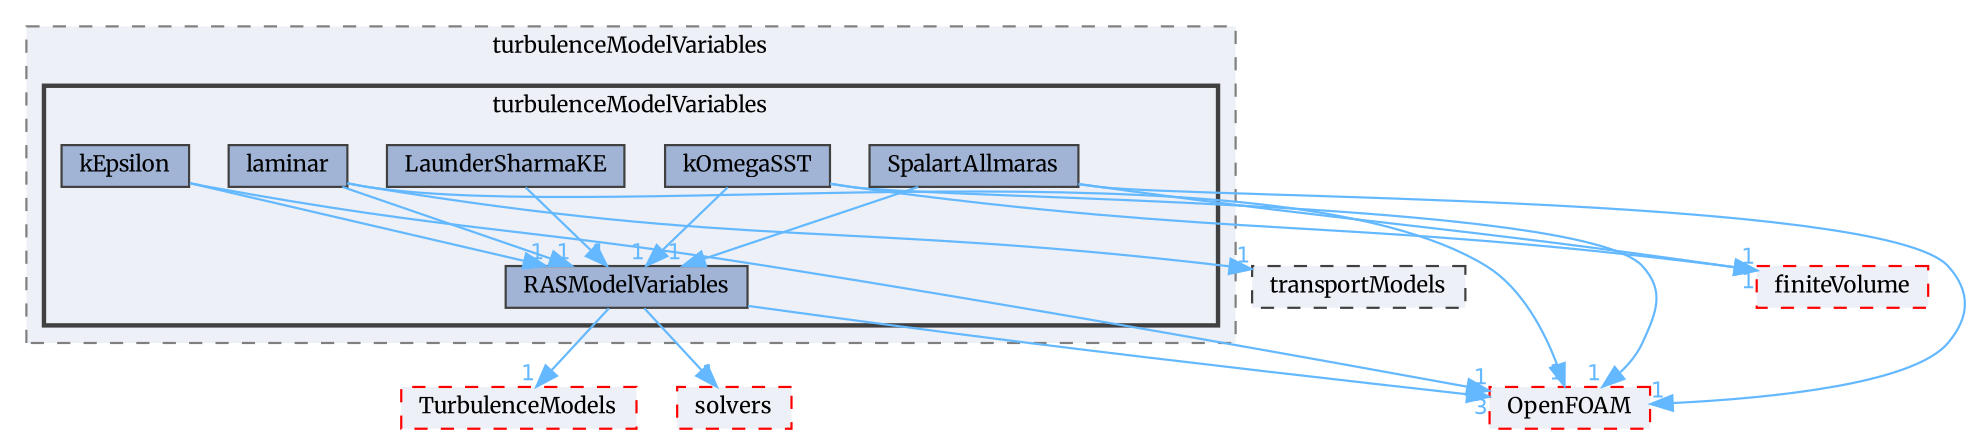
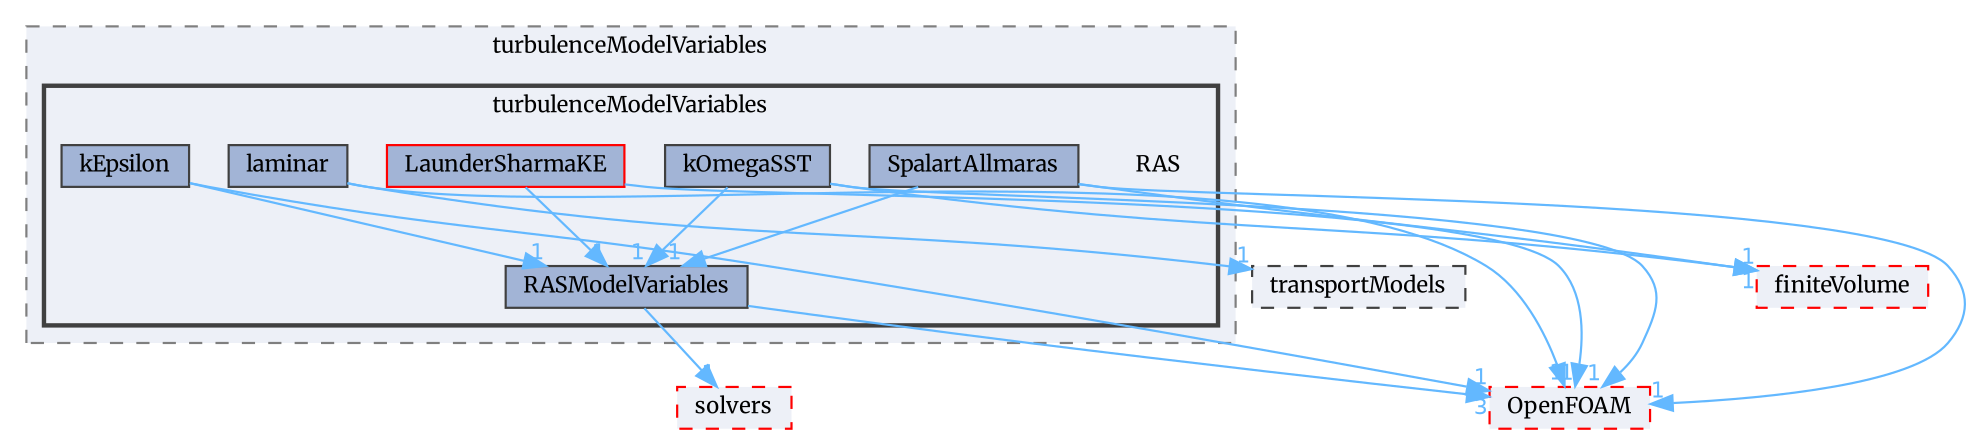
node "LaunderSharmaKE": color grey25 -> red
node "RAS": added
edge "LaunderSharmaKE" -> "OpenFOAM": added
edge "laminar" -> "RASModelVariables": removed
node "TurbulenceModels": removed
